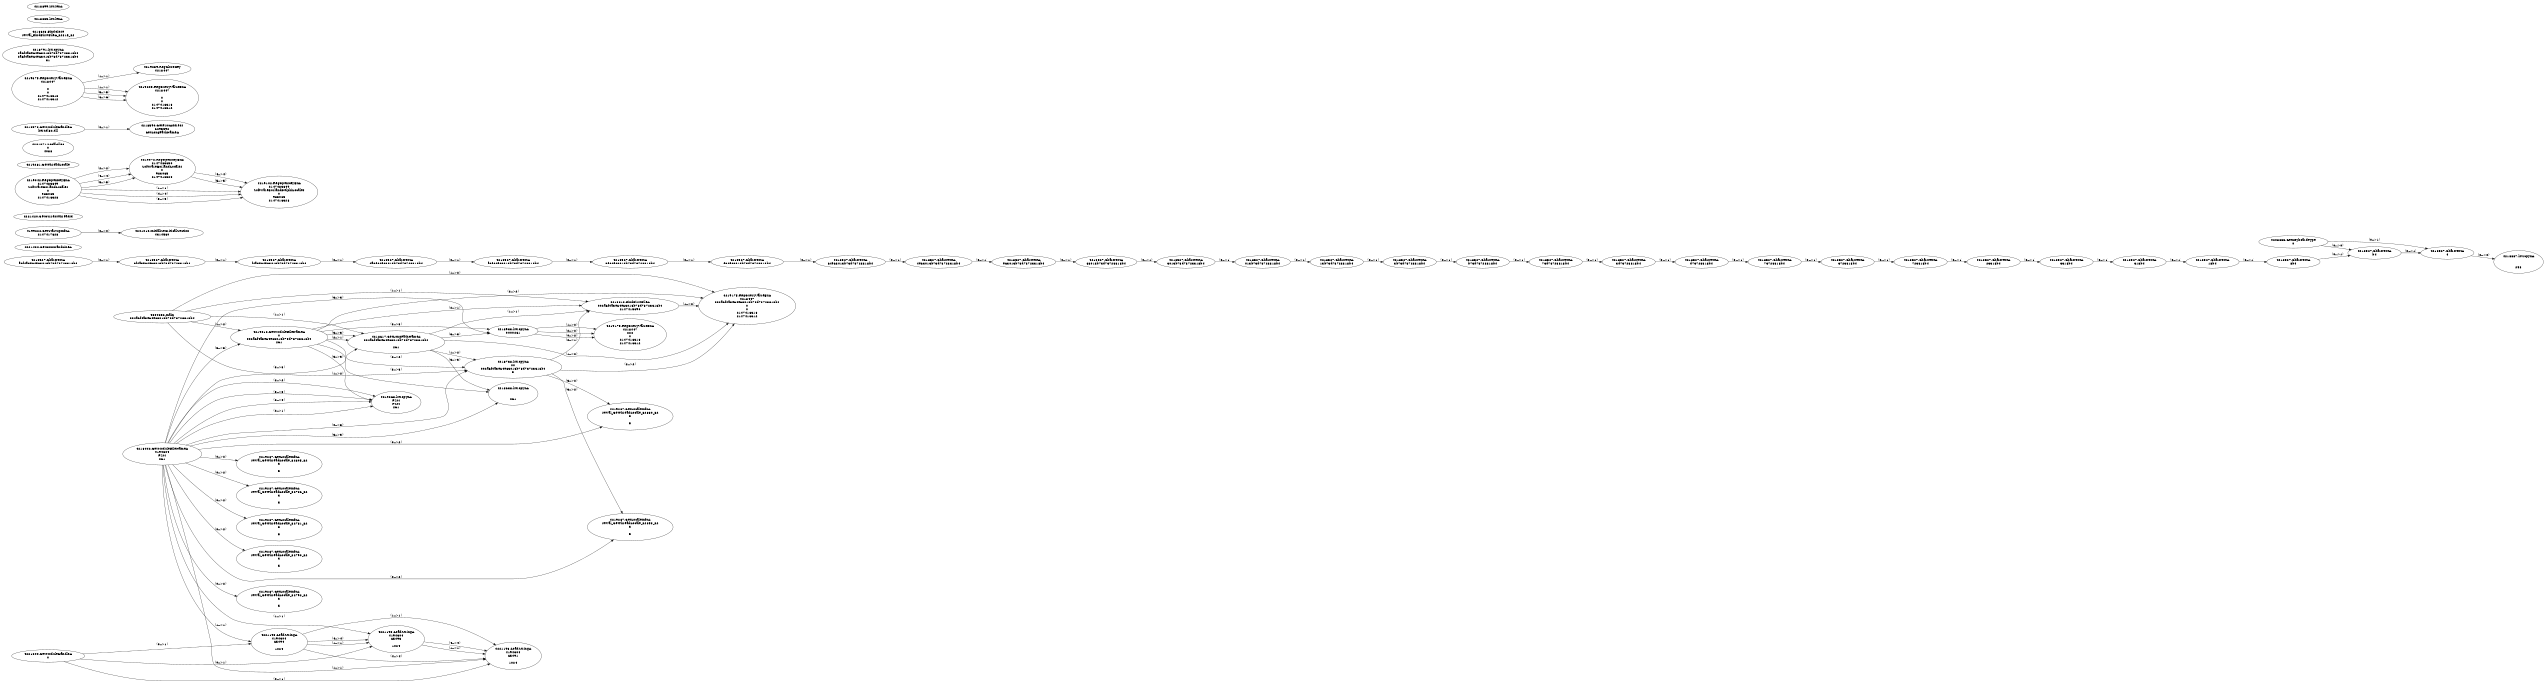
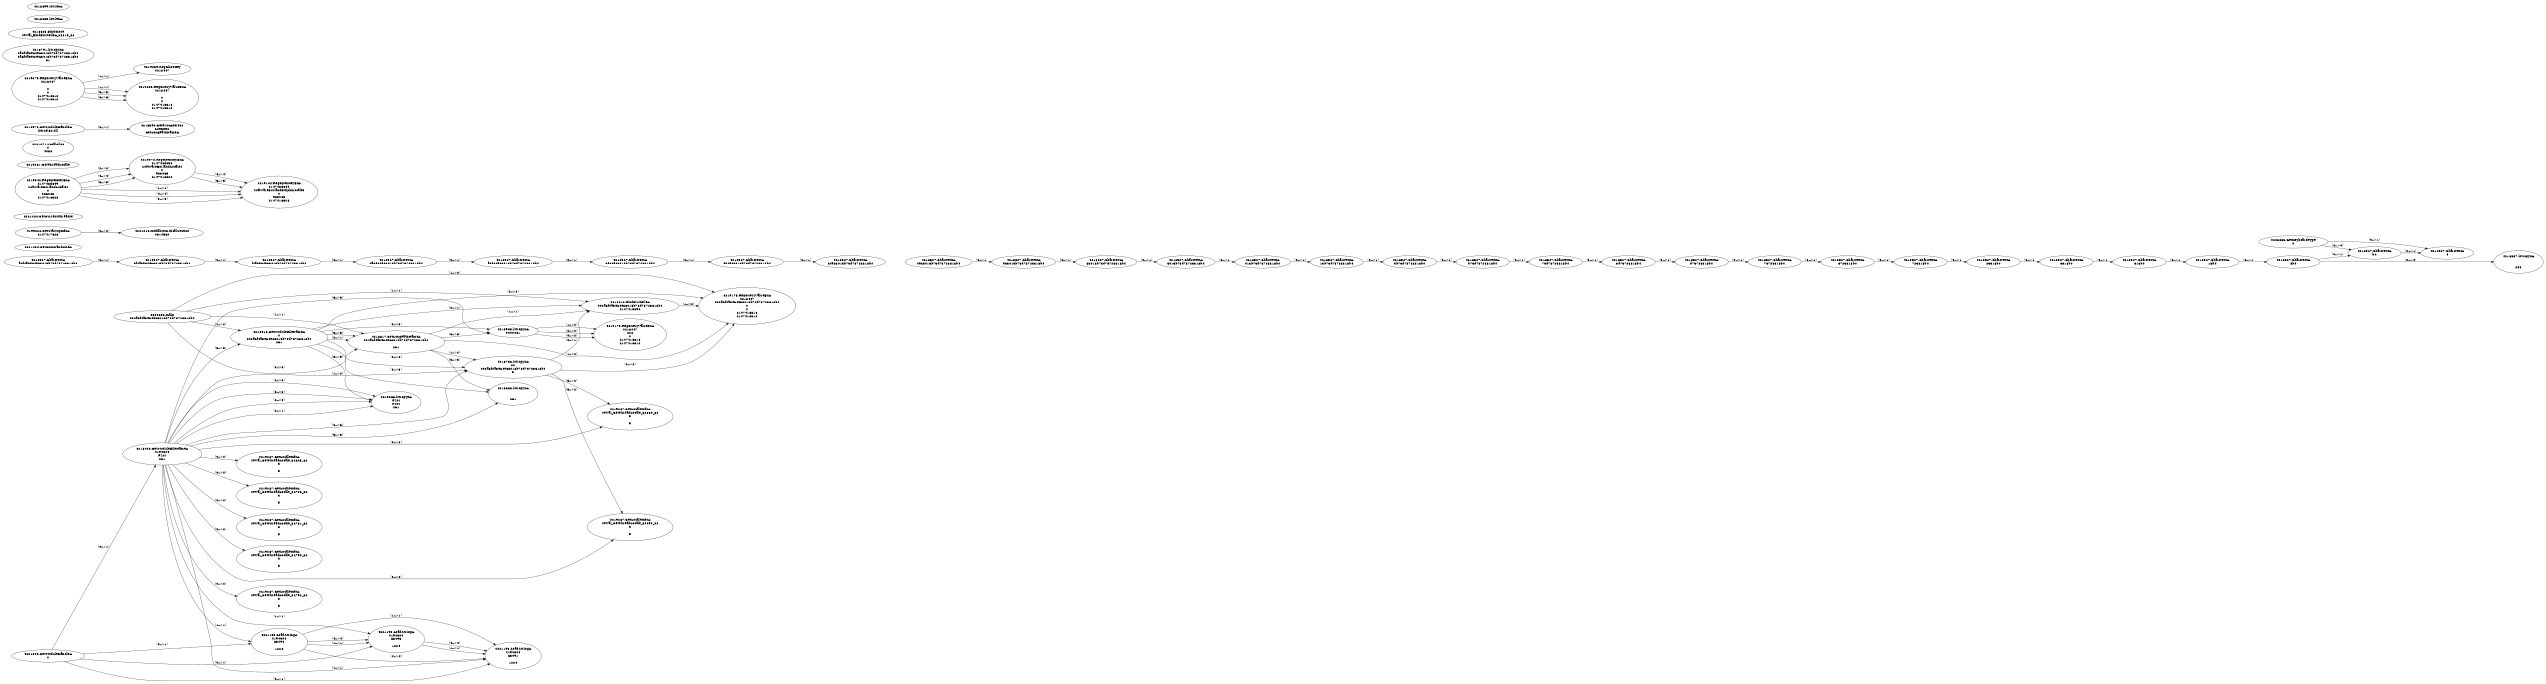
edge "4218527.CharNextA 4" -> "4218887.lstrcpynA 258": now "4218527.CharNextA 8b4" -> "4218887.lstrcpynA 258"
edge "4218527.CharNextA 64e63013b73d73723318b4" -> "4218527.CharNextA 4e63013b73d73723318b4": removed, label "(0-->1)"
edge "4221640.GetModuleHandleA 0" -> "4218442.GetModuleFileNameA 4194304 PZM 261": added, label "(0-->1)"
